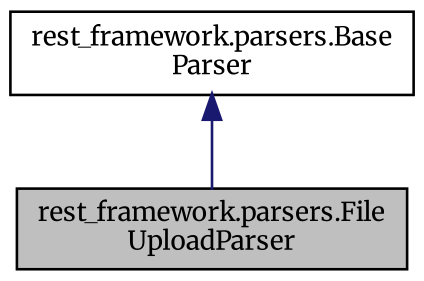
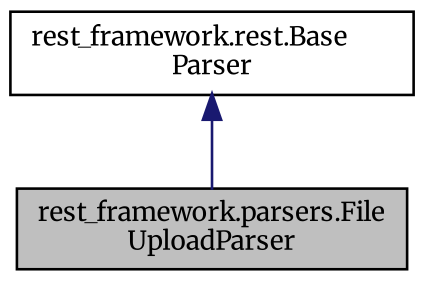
node "rest_framework.parsers.Base Parser": label "rest_framework.parsers.Base Parser" -> "rest_framework.rest.Base Parser"
